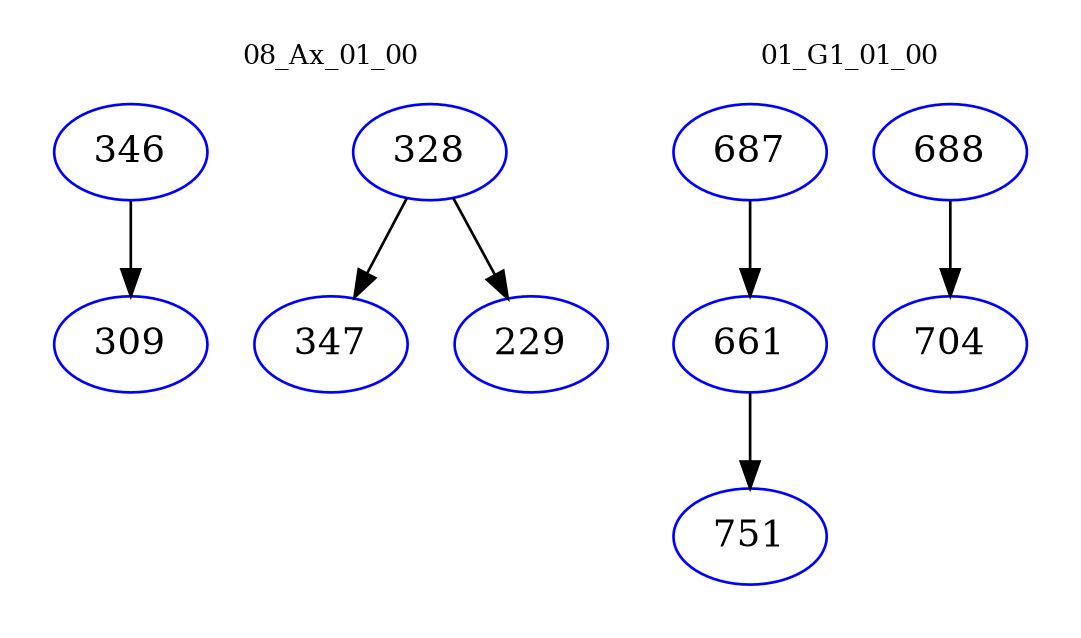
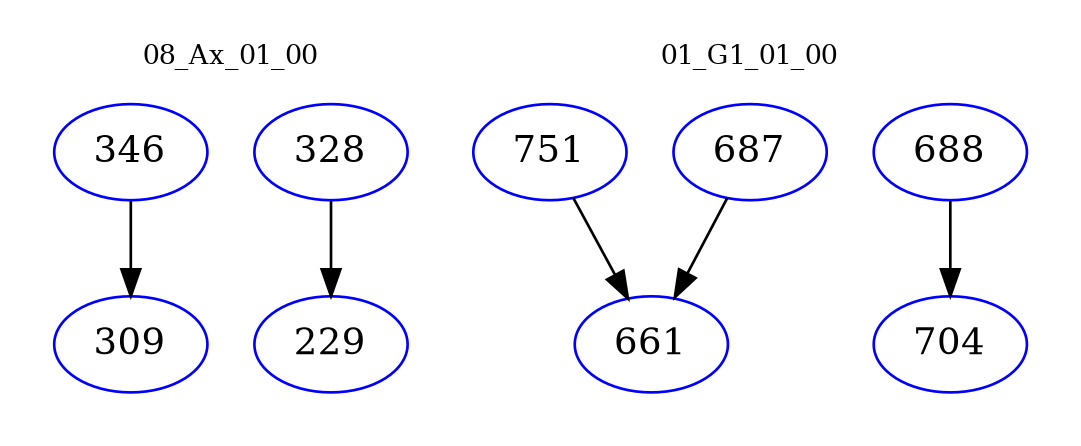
node "347": removed
edge "661" -> "751": reversed
